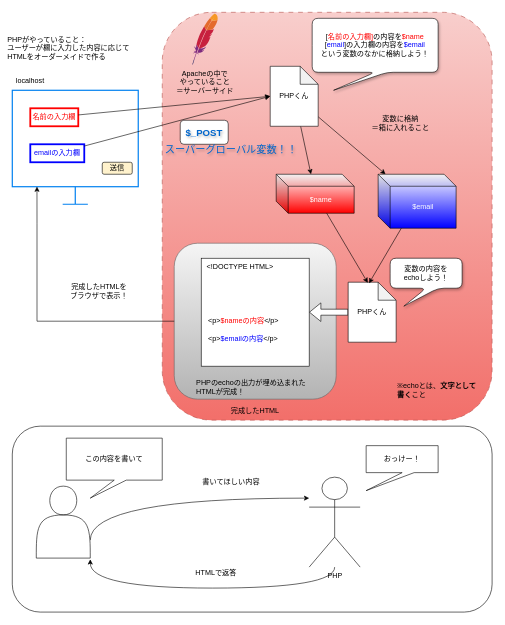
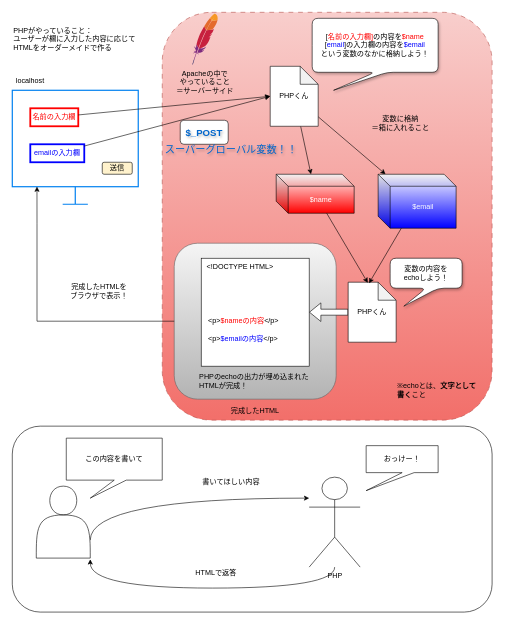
node "PHPがやっていること： ユーザーが欄に入力した内容に応じて HTMLをオーダーメイドで作る": moved (75, 48) -> (81, 39)
node "PHPのechoの出力が埋め込まれたHTMLが完成！": moved (252, 387) -> (255, 381)
